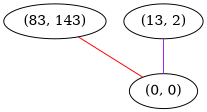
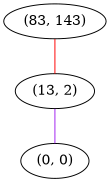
edge "(83, 143)" -- "(0, 0)": now "(83, 143)" -- "(13, 2)"
